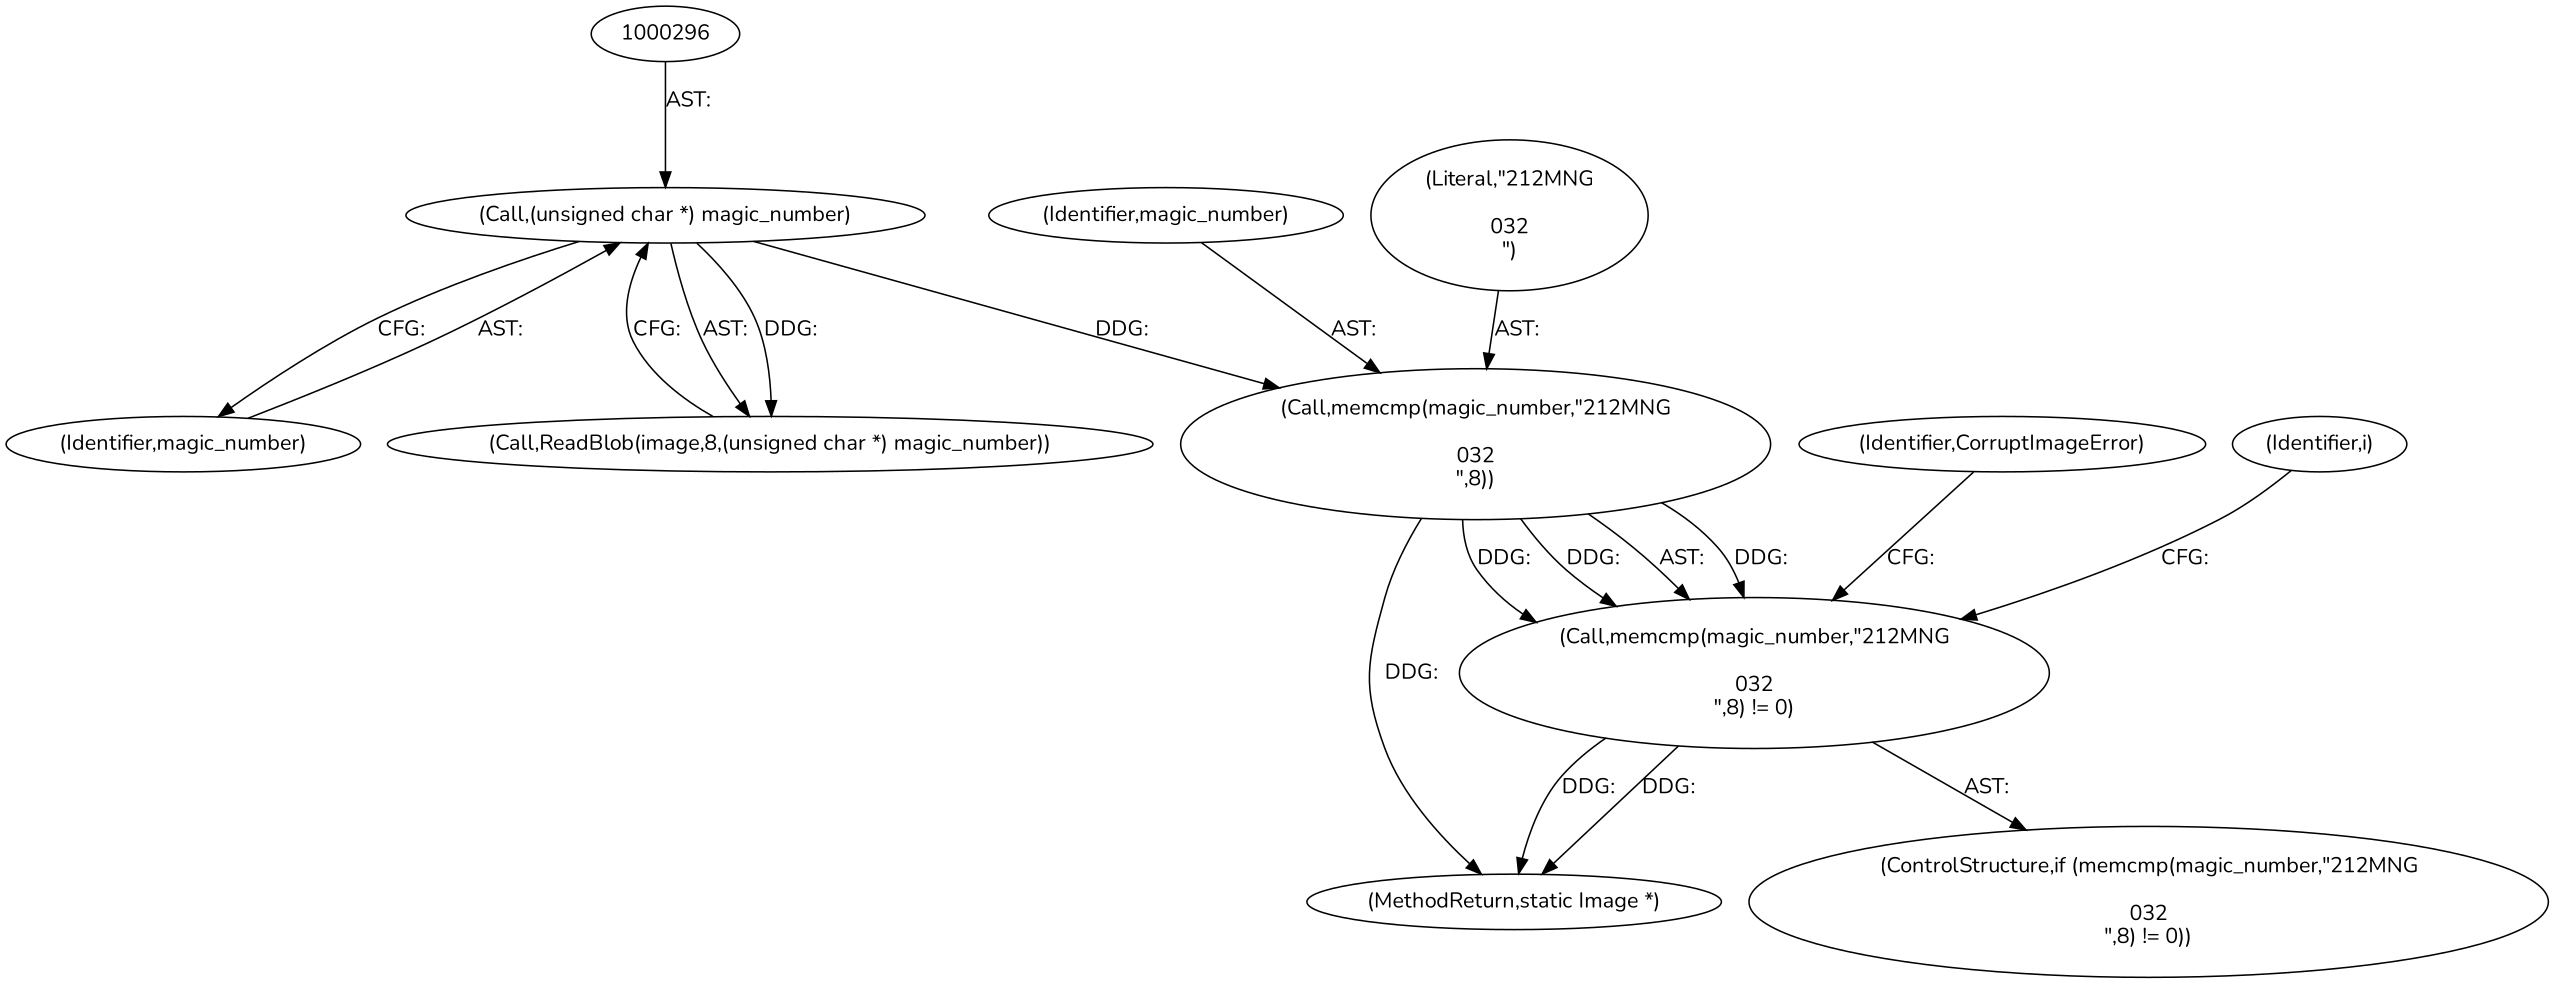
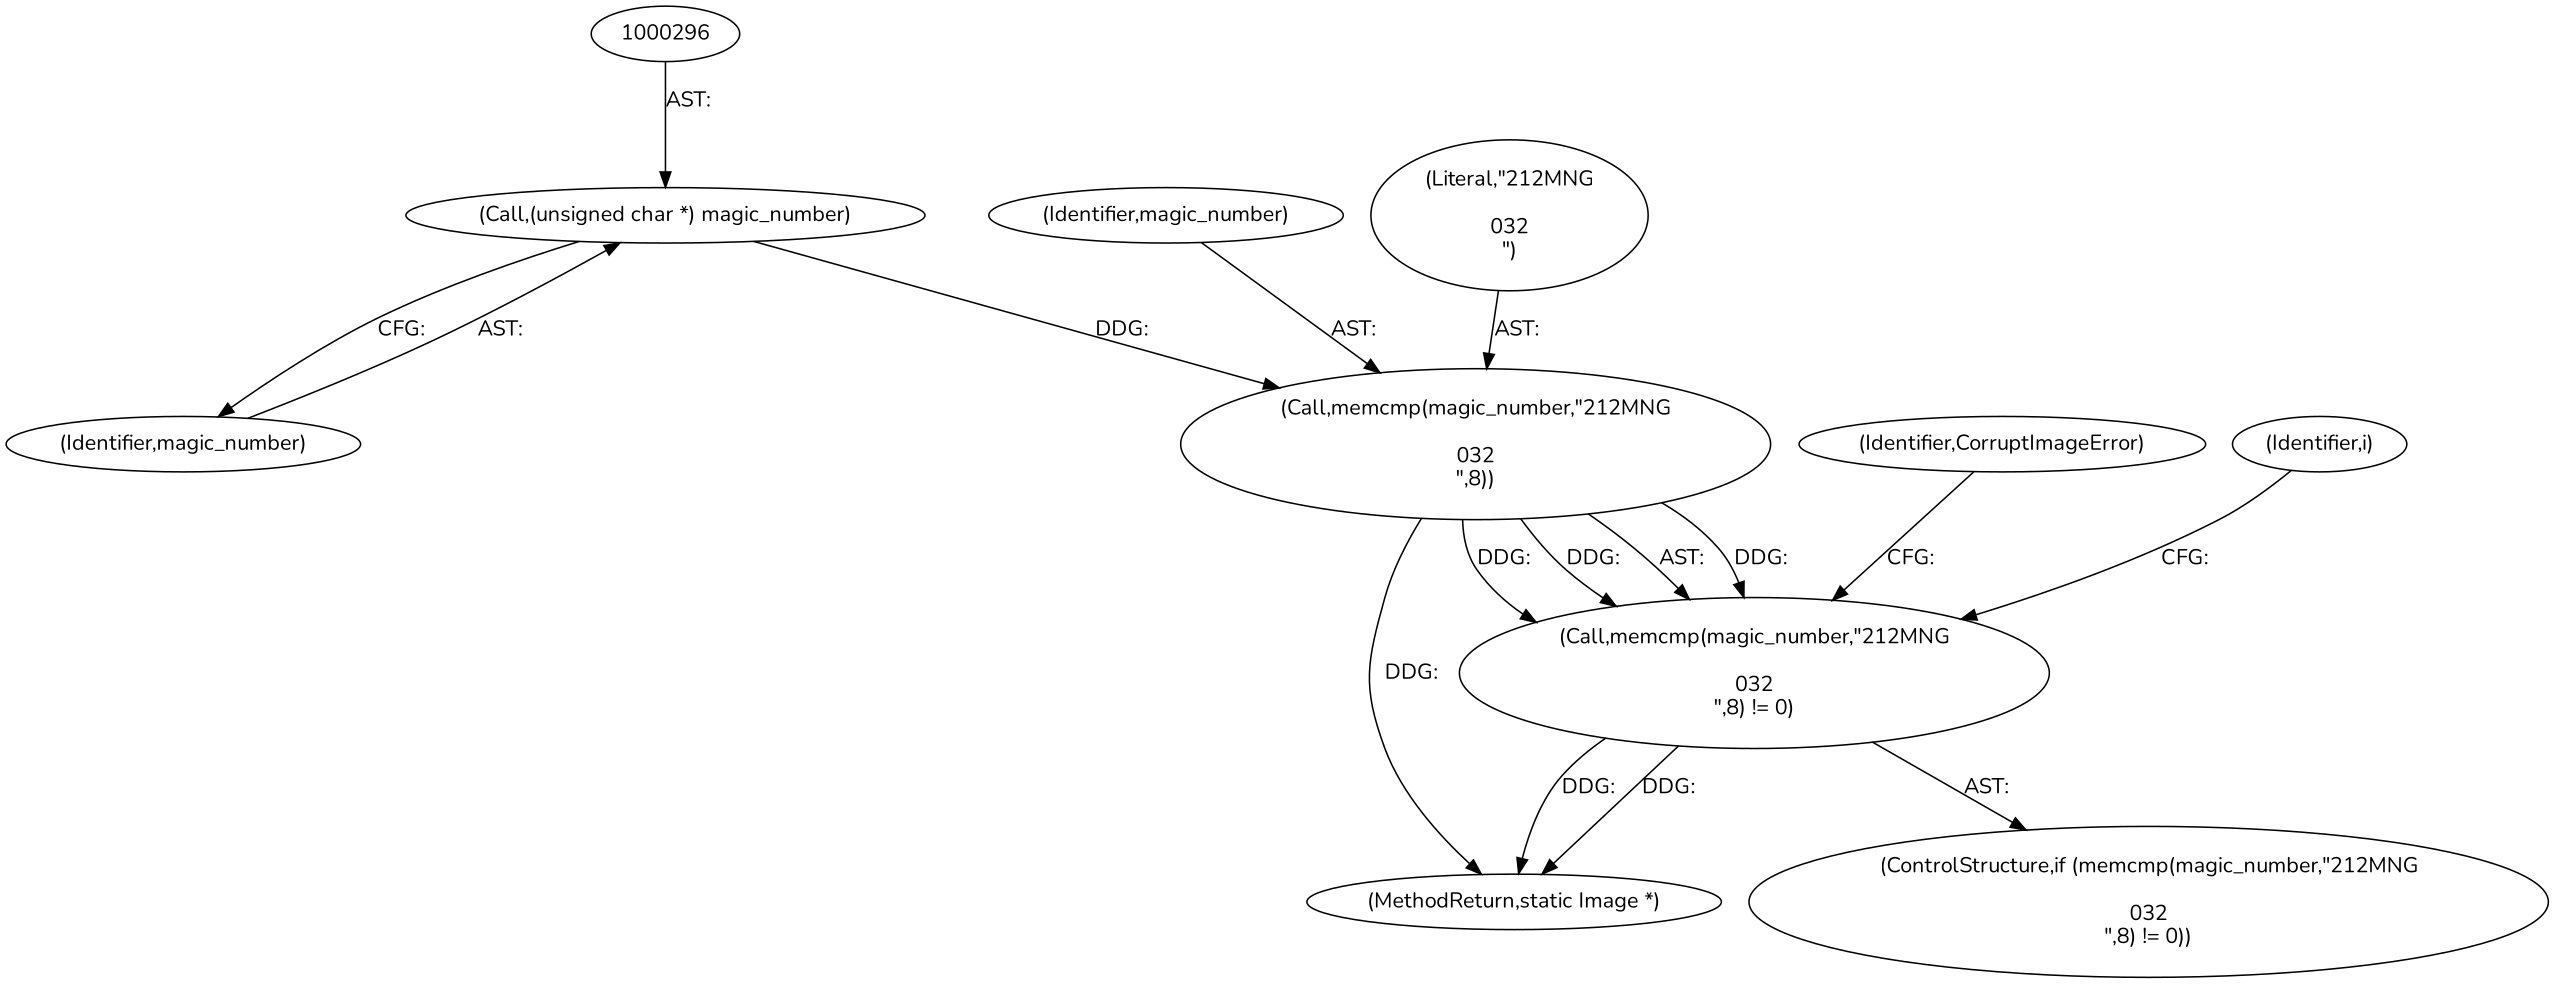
node "(Call,ReadBlob(image,8,(unsigned char *) magic_number))": removed
